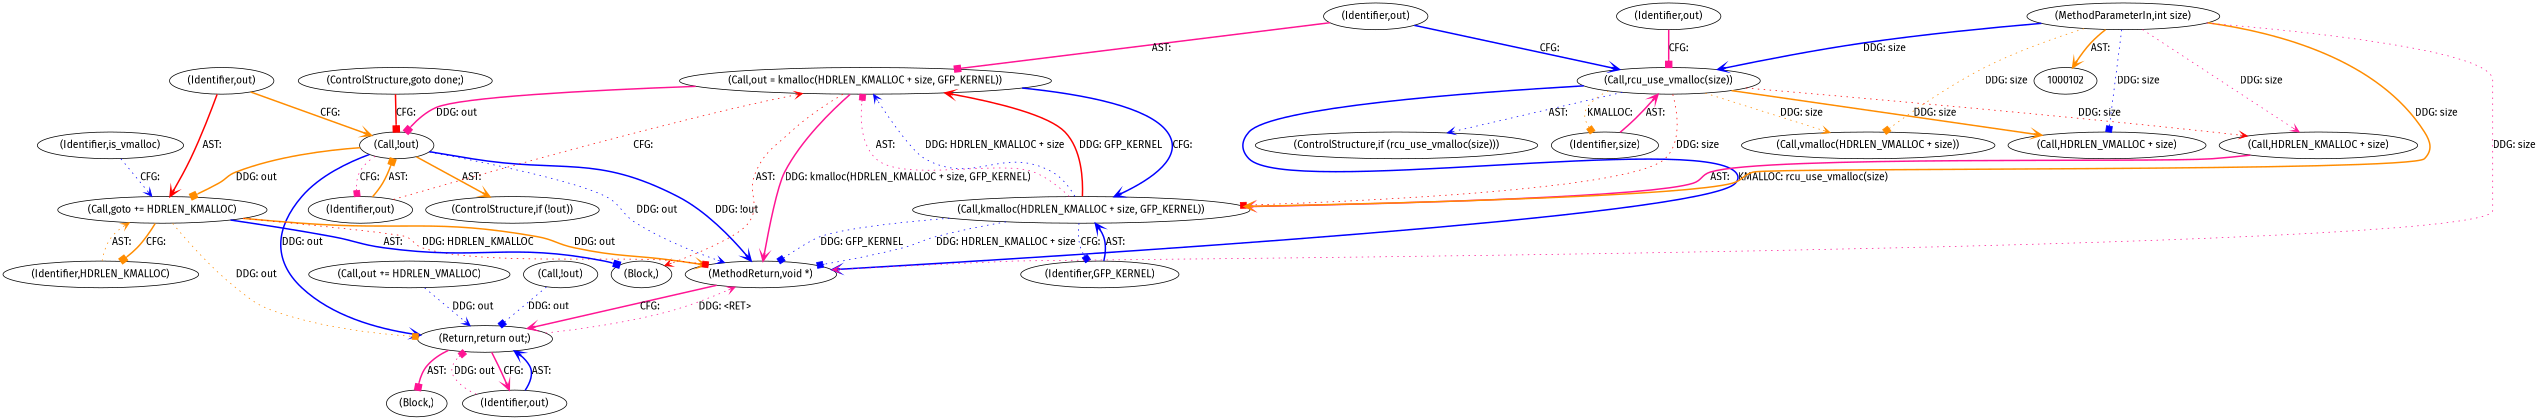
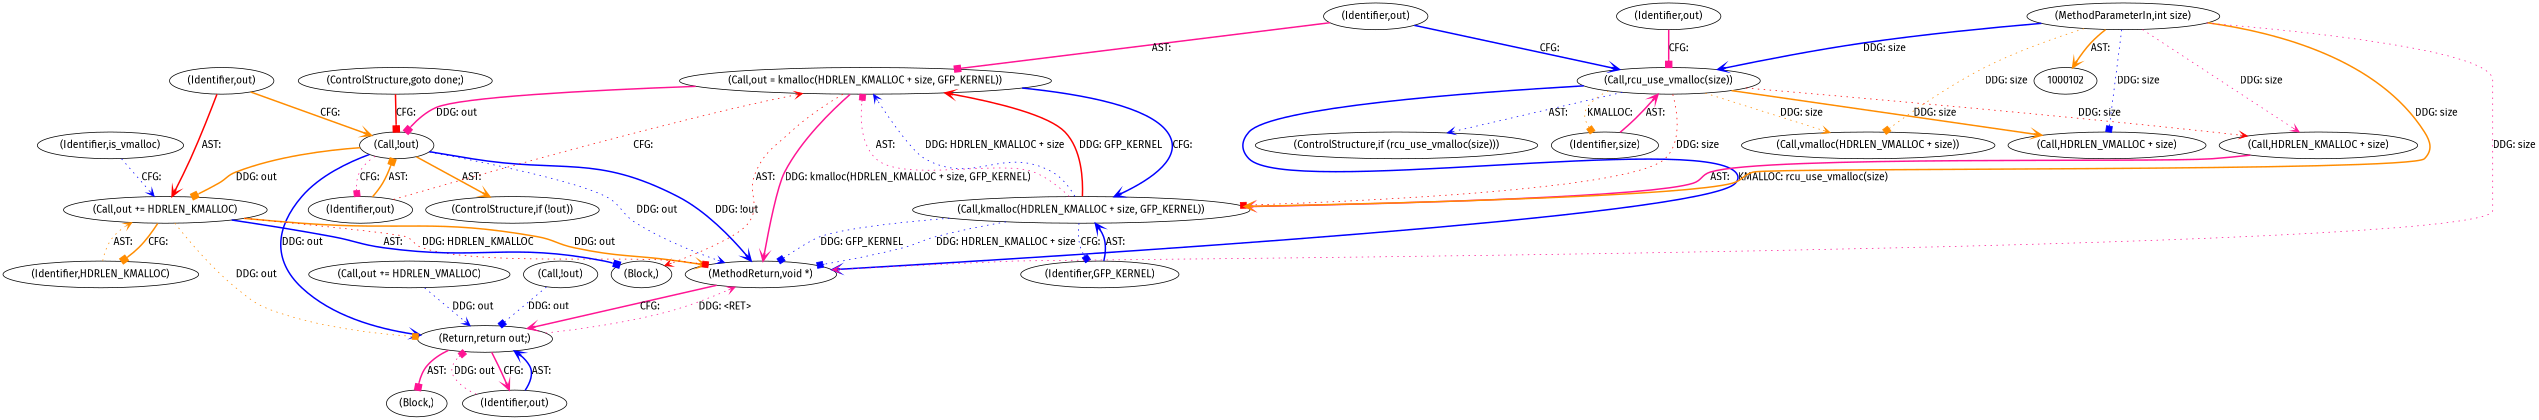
node "(Call,goto += HDRLEN_KMALLOC)": label "(Call,goto += HDRLEN_KMALLOC)" -> "(Call,out += HDRLEN_KMALLOC)"
